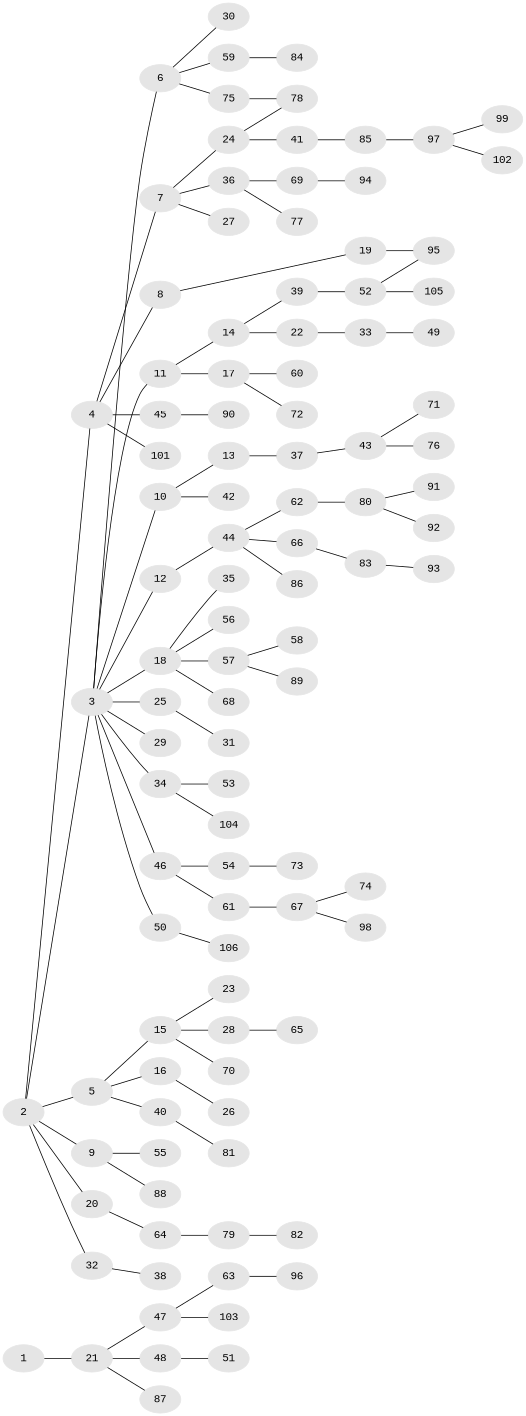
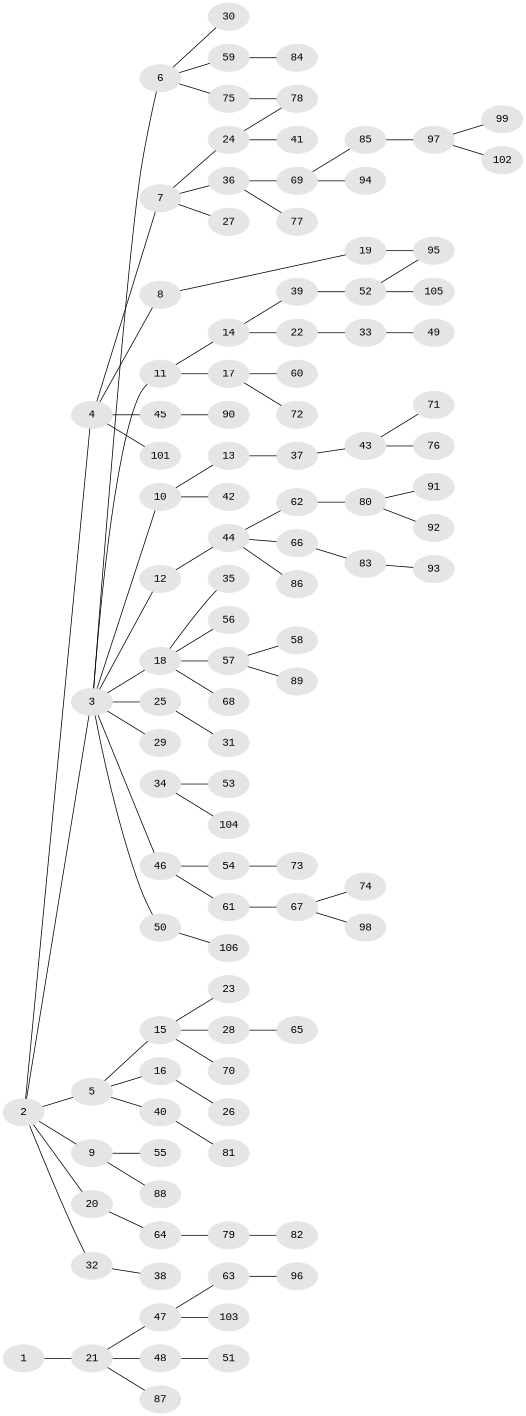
edge "41" -- "85": now "69" -- "85"
edge "3" -- "34": removed
